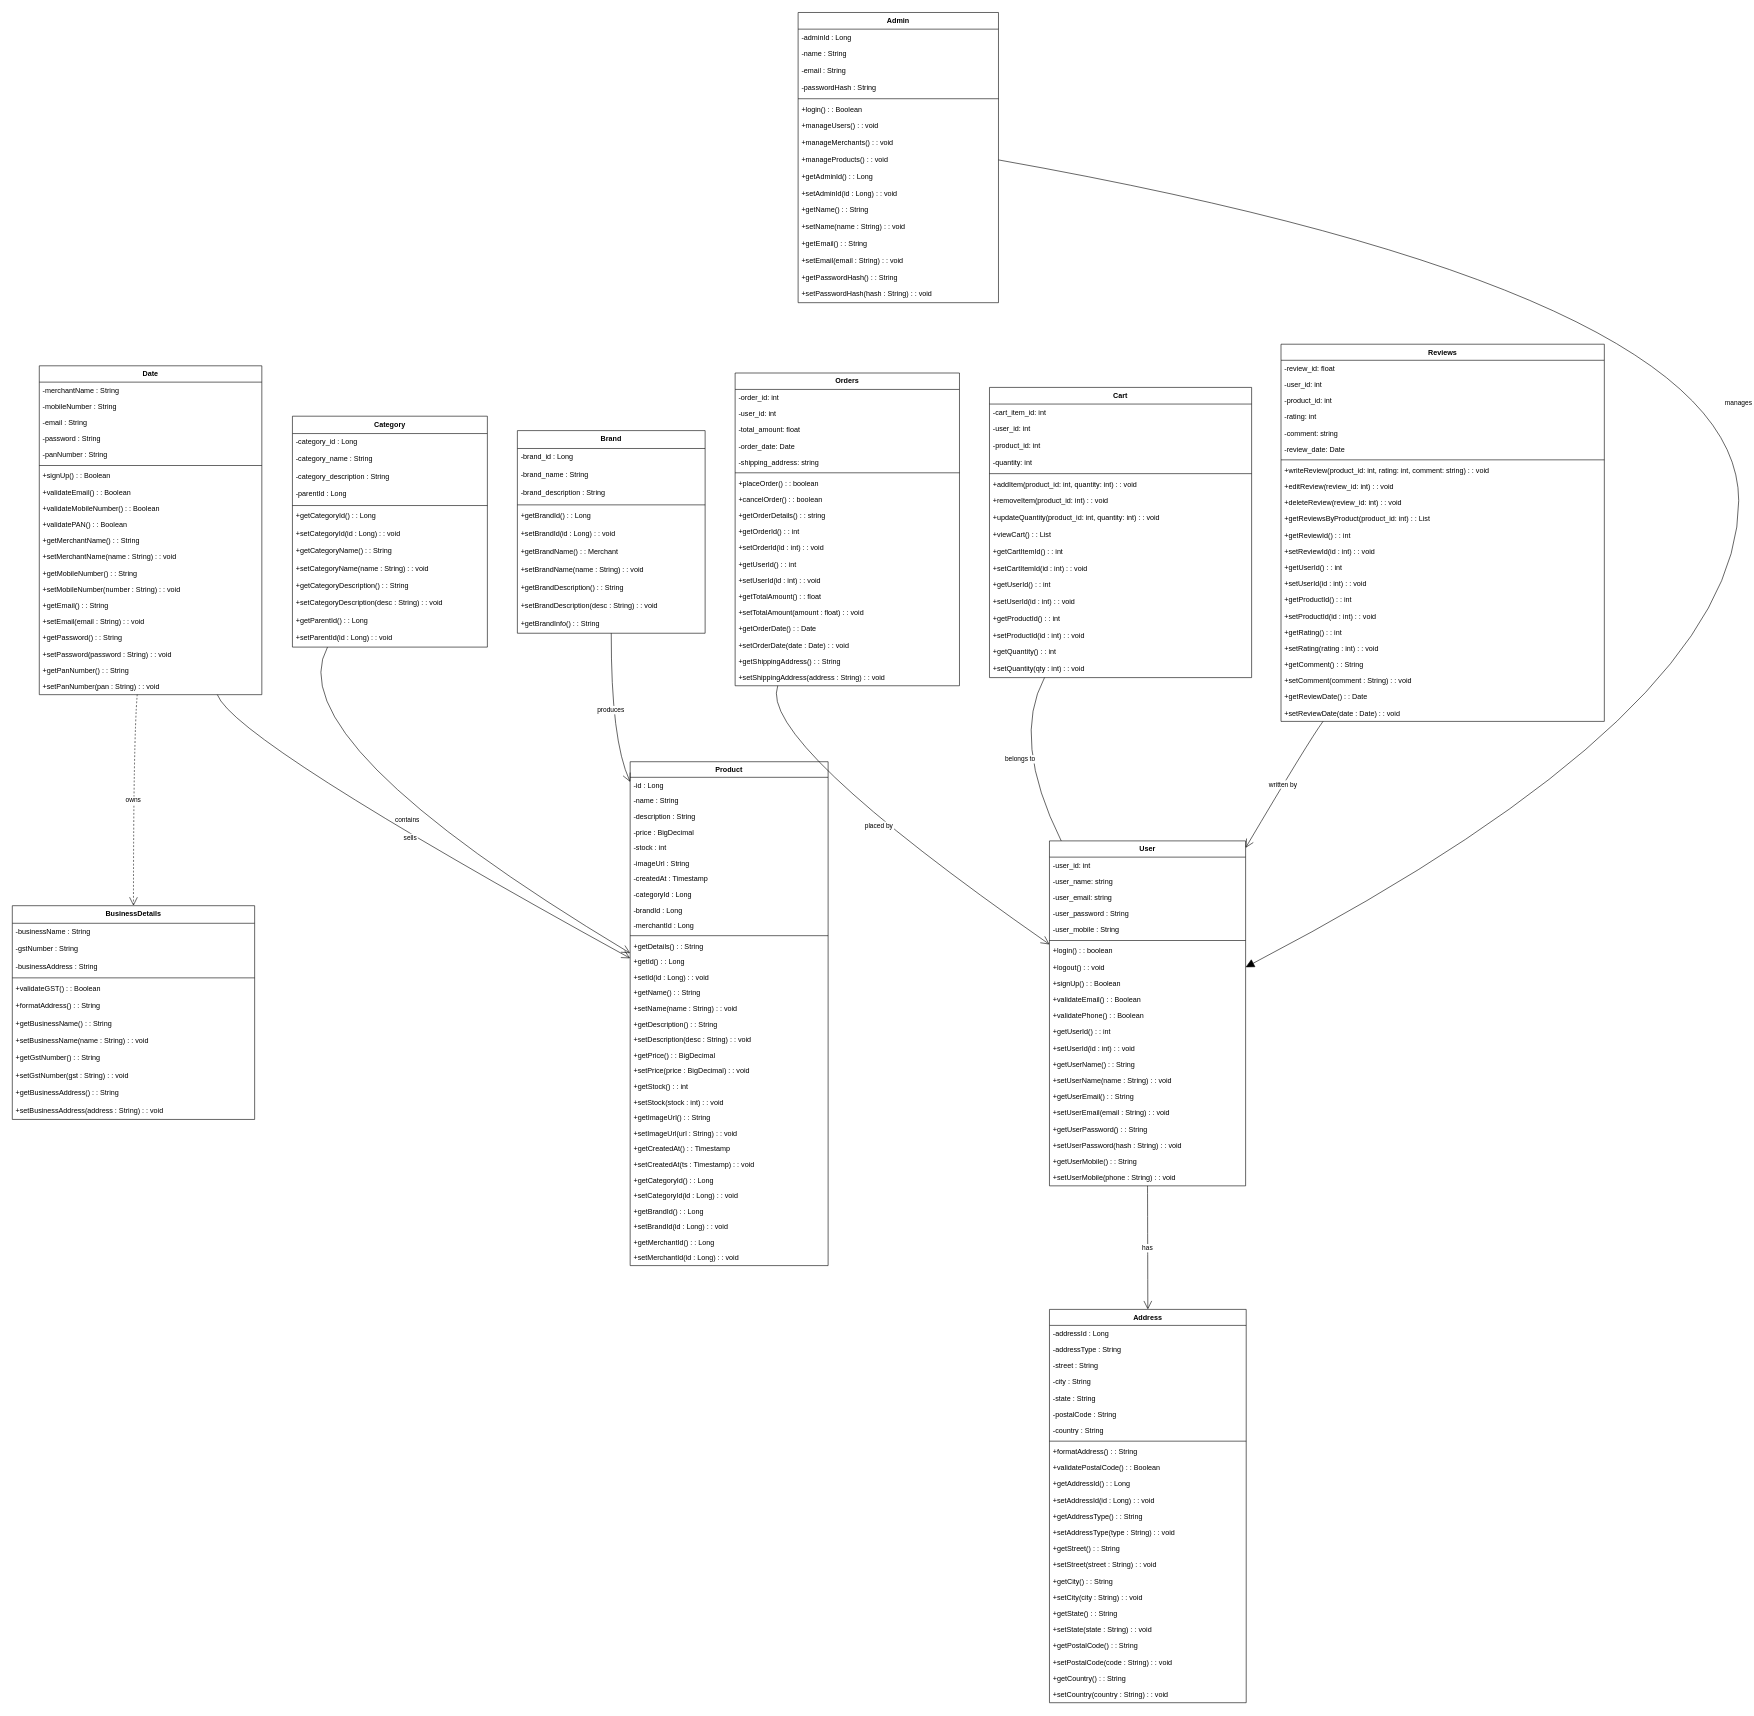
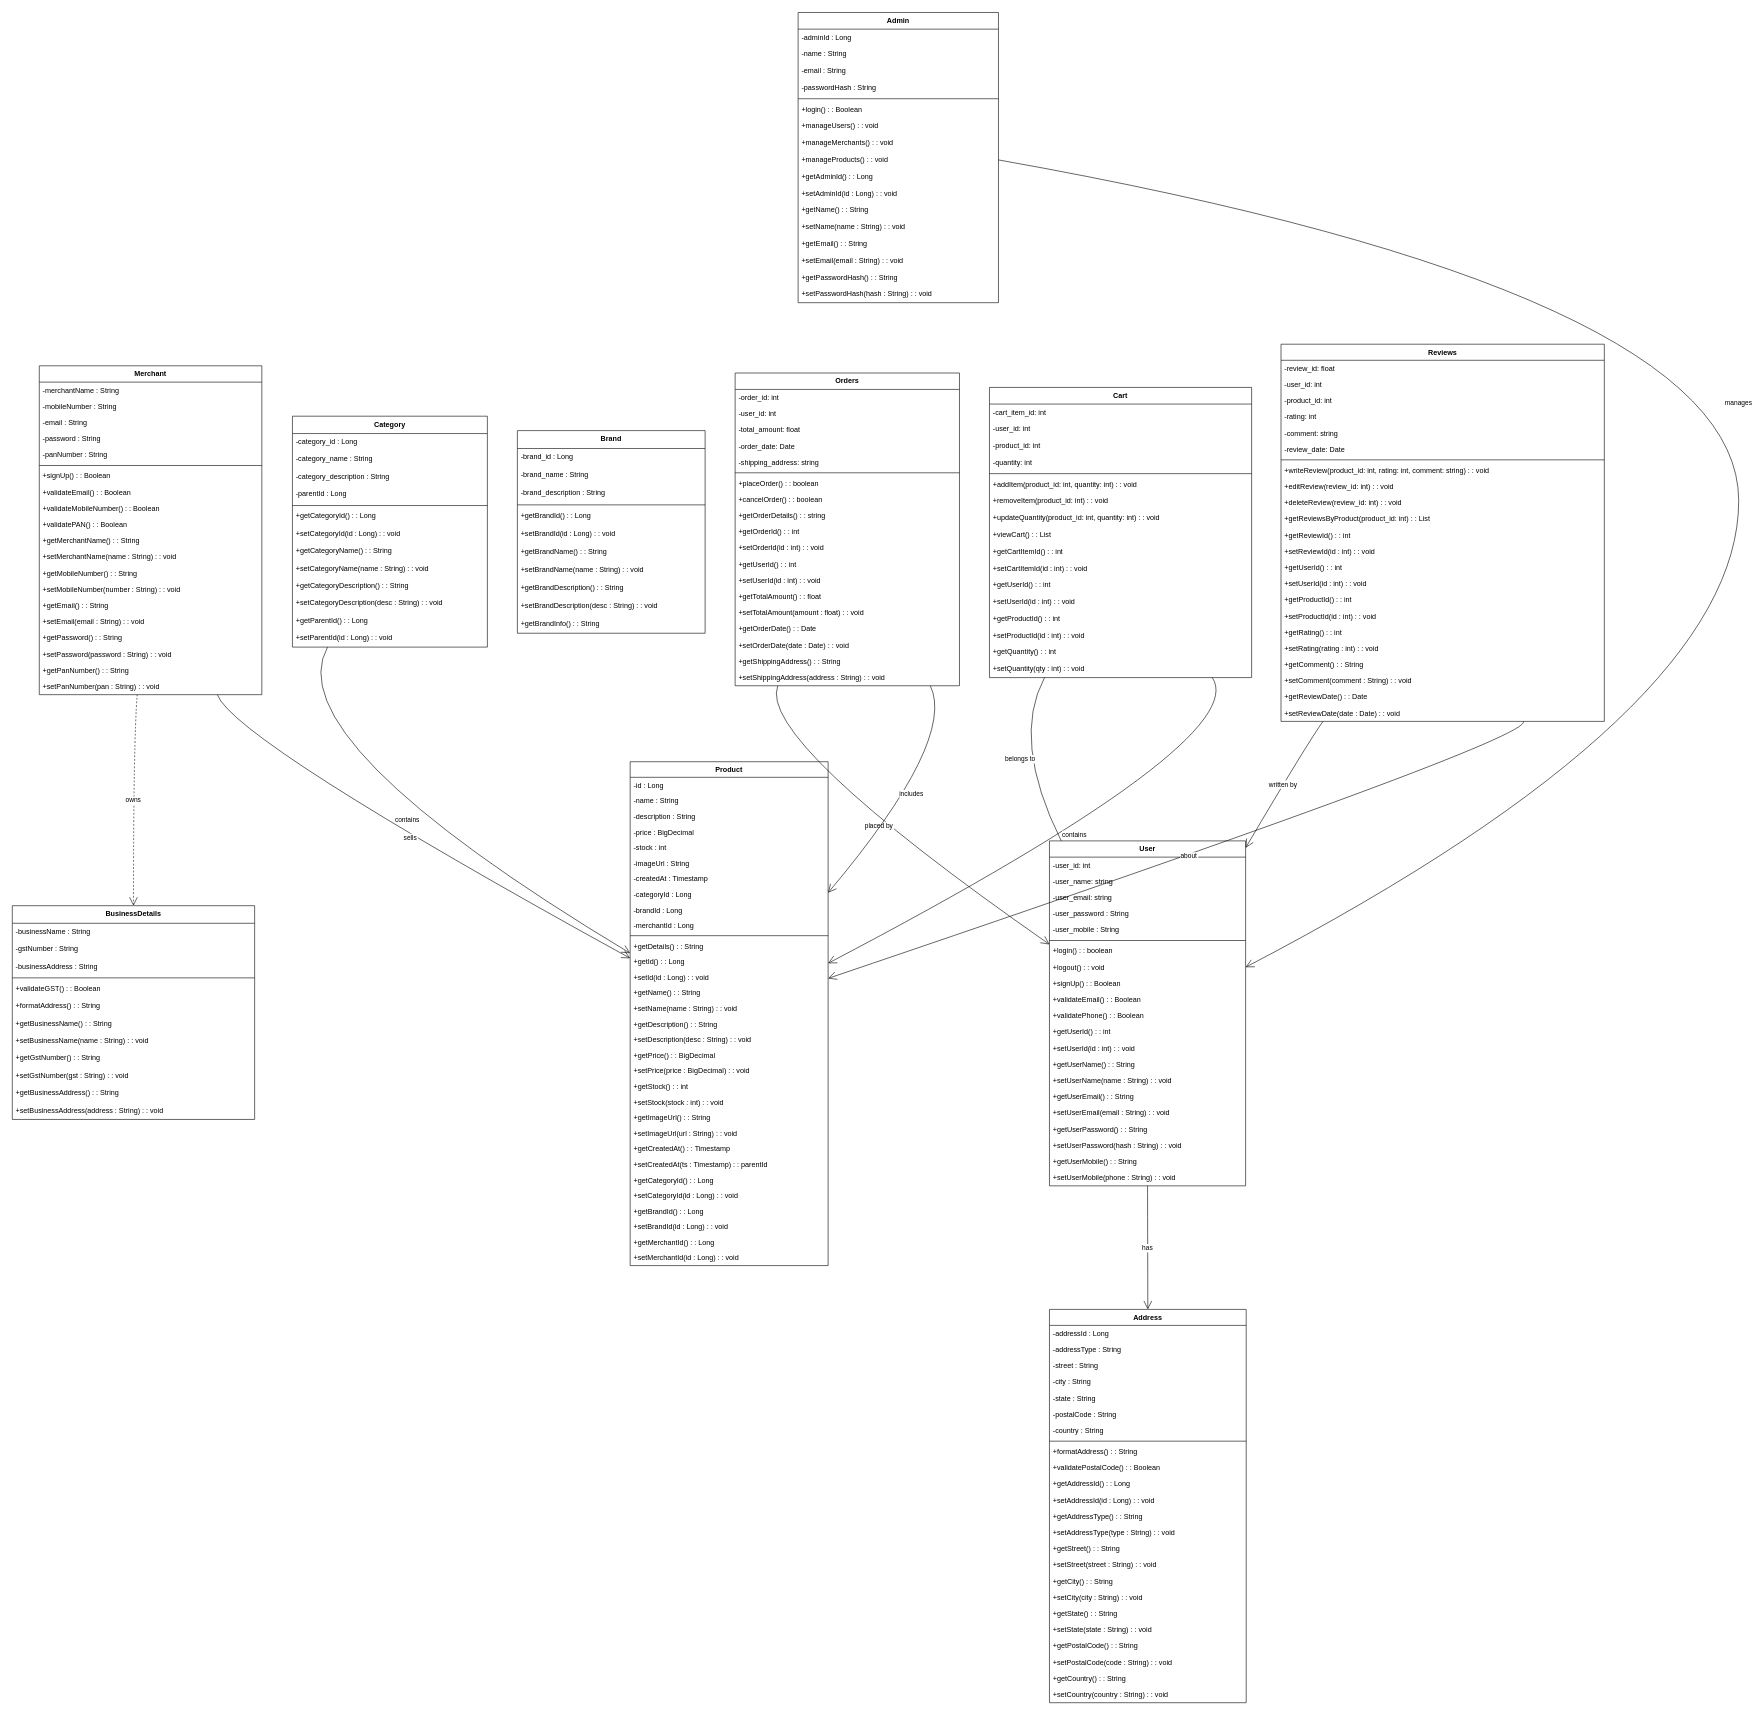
node "Date": label "Date" -> "Merchant"
node "+getBrandName() : : Merchant": label "+getBrandName() : : Merchant" -> "+getBrandName() : : String"
edge "Brand" -> "Product": removed, label "produces"
edge "Orders" -> "Product": added, label "includes"
edge "Cart" -> "Product": added, label "contains"
edge "Reviews" -> "Product": added, label "about"
edge "+manageProducts() : : void" -> "+logout() : : void": arrowhead block -> open
node "+setCreatedAt(ts : Timestamp) : : void": label "+setCreatedAt(ts : Timestamp) : : void" -> "+setCreatedAt(ts : Timestamp) : : parentId"
